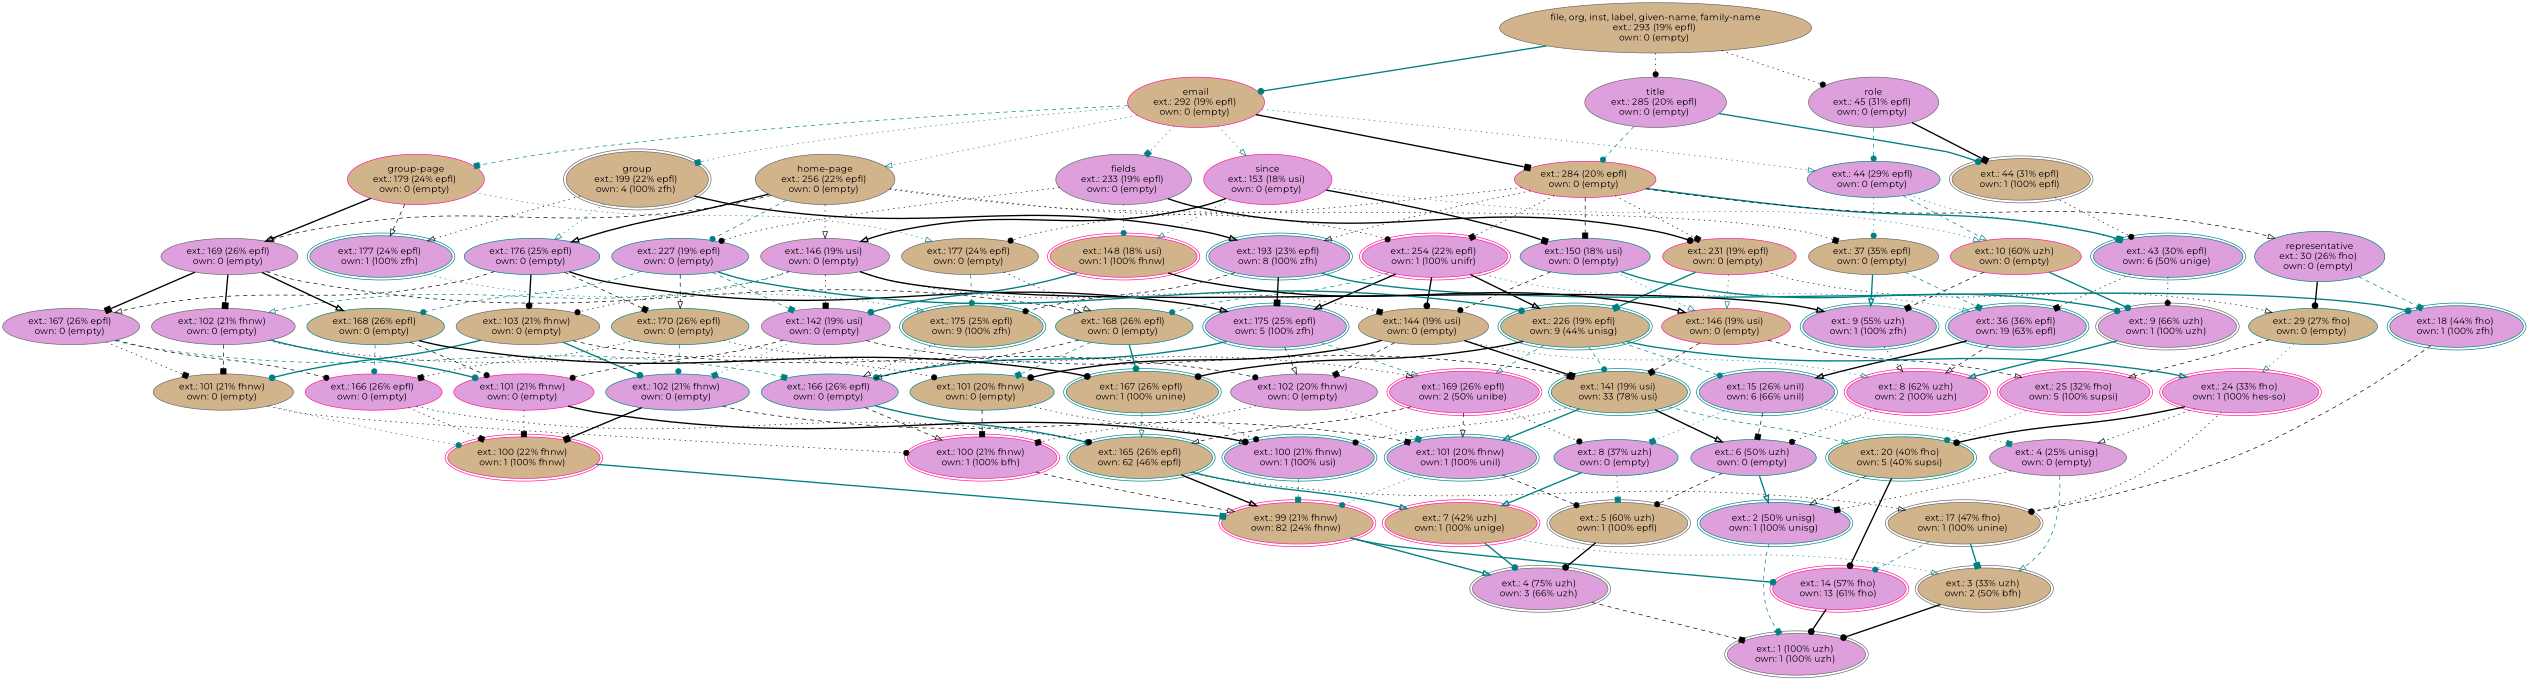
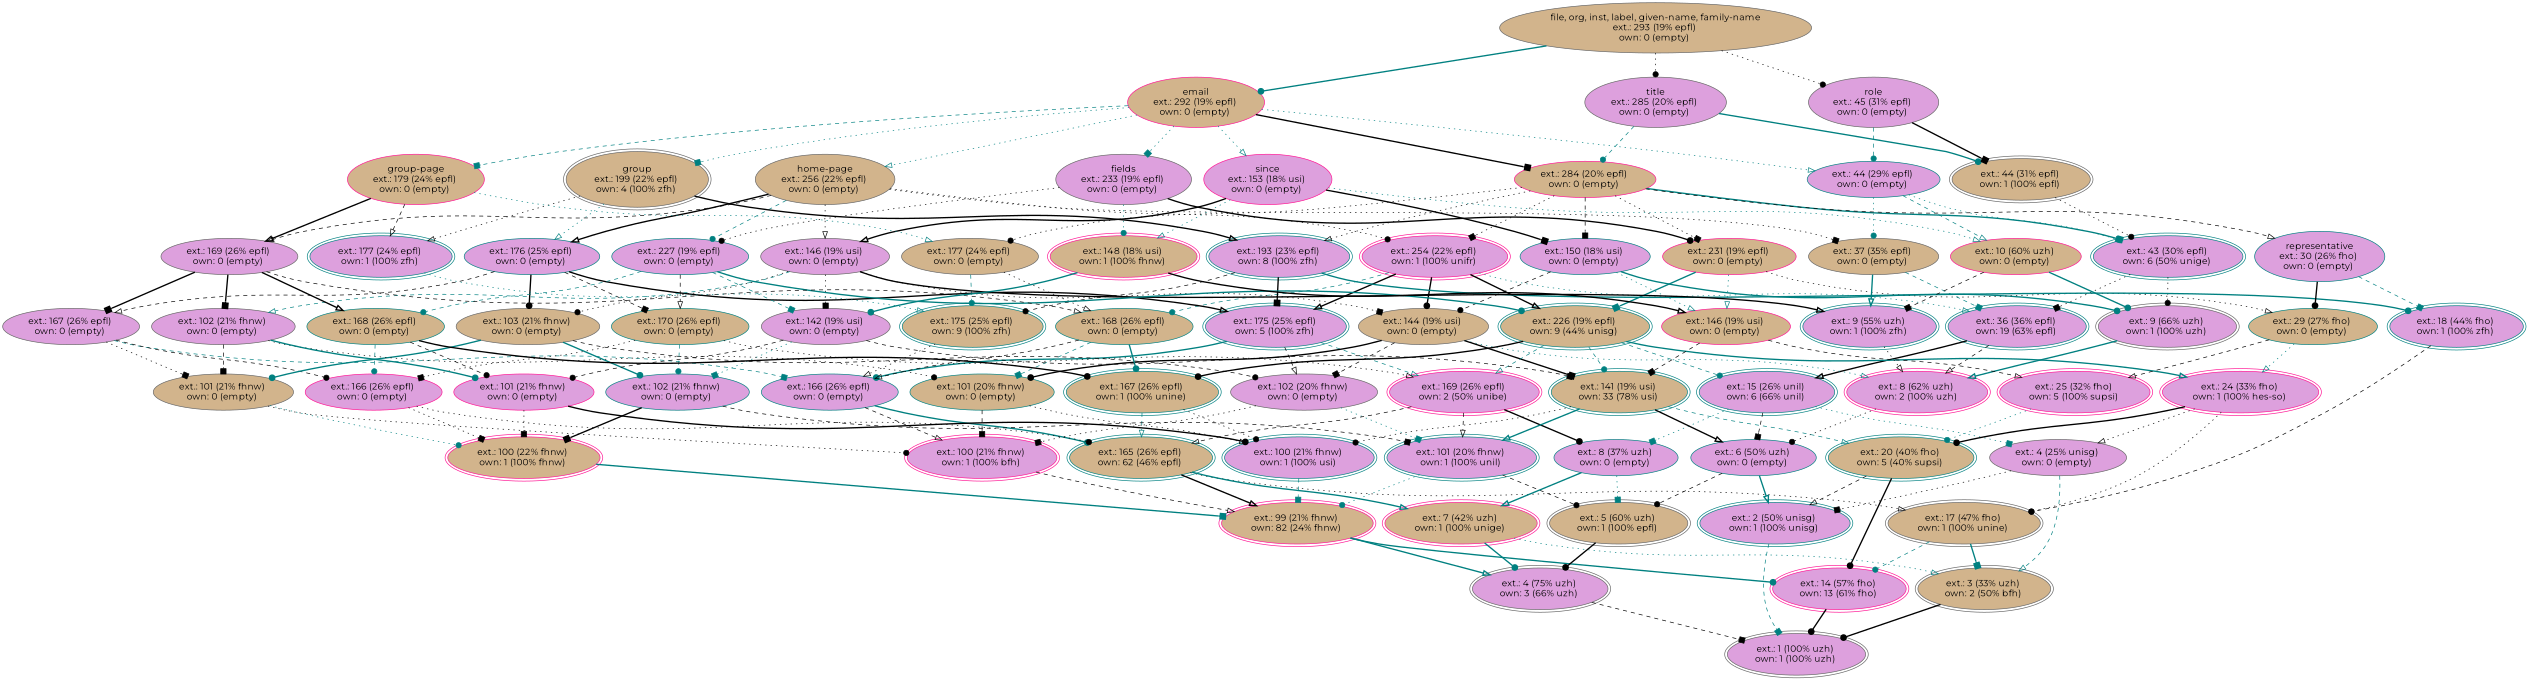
edge "ext.: 169 (26% epfl) own: 2 (50% unibe)" -> "ext.: 8 (37% uzh) own: 0 (empty)": style dotted -> bold
